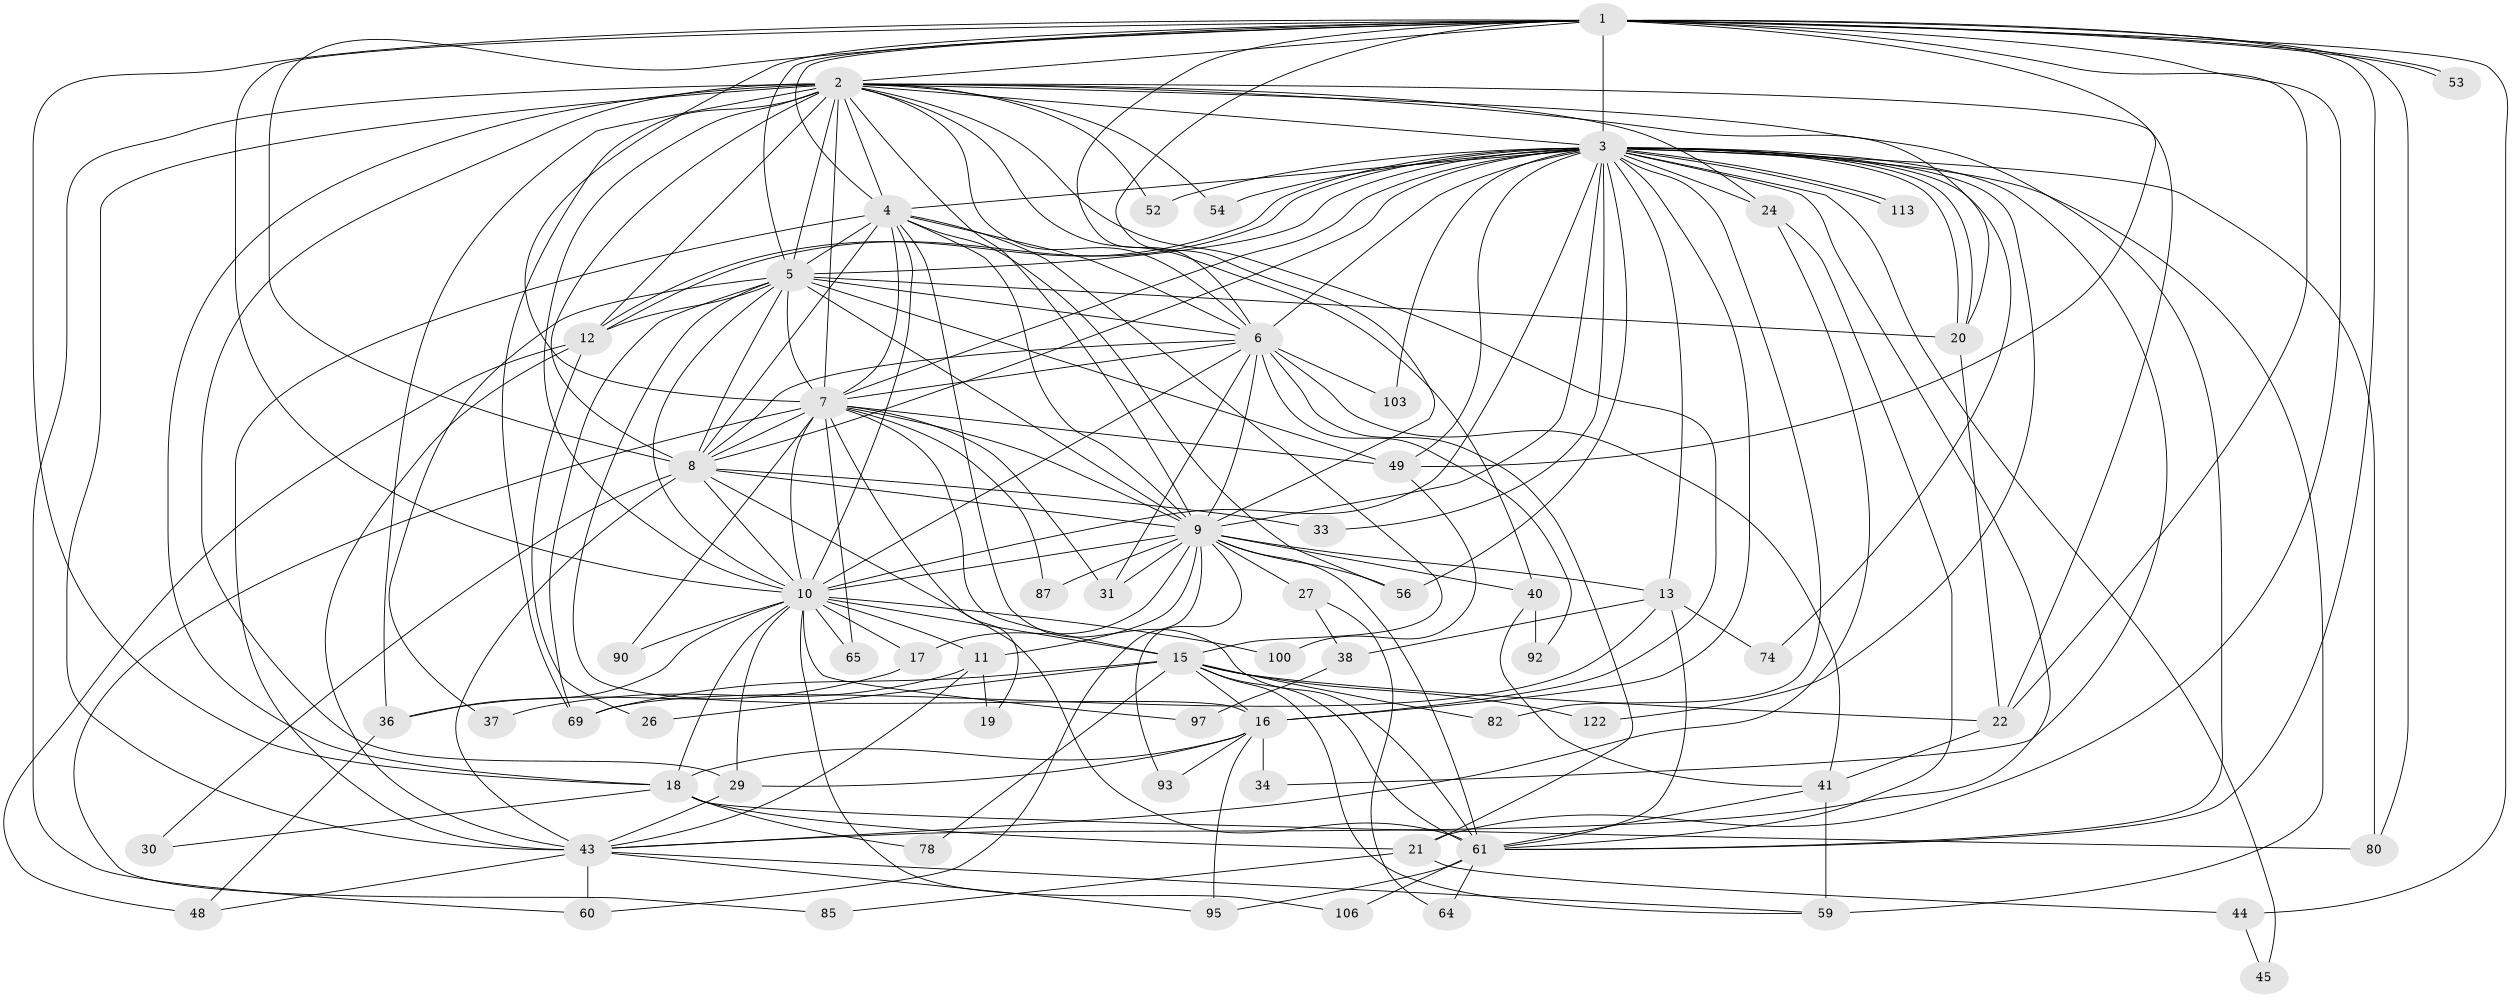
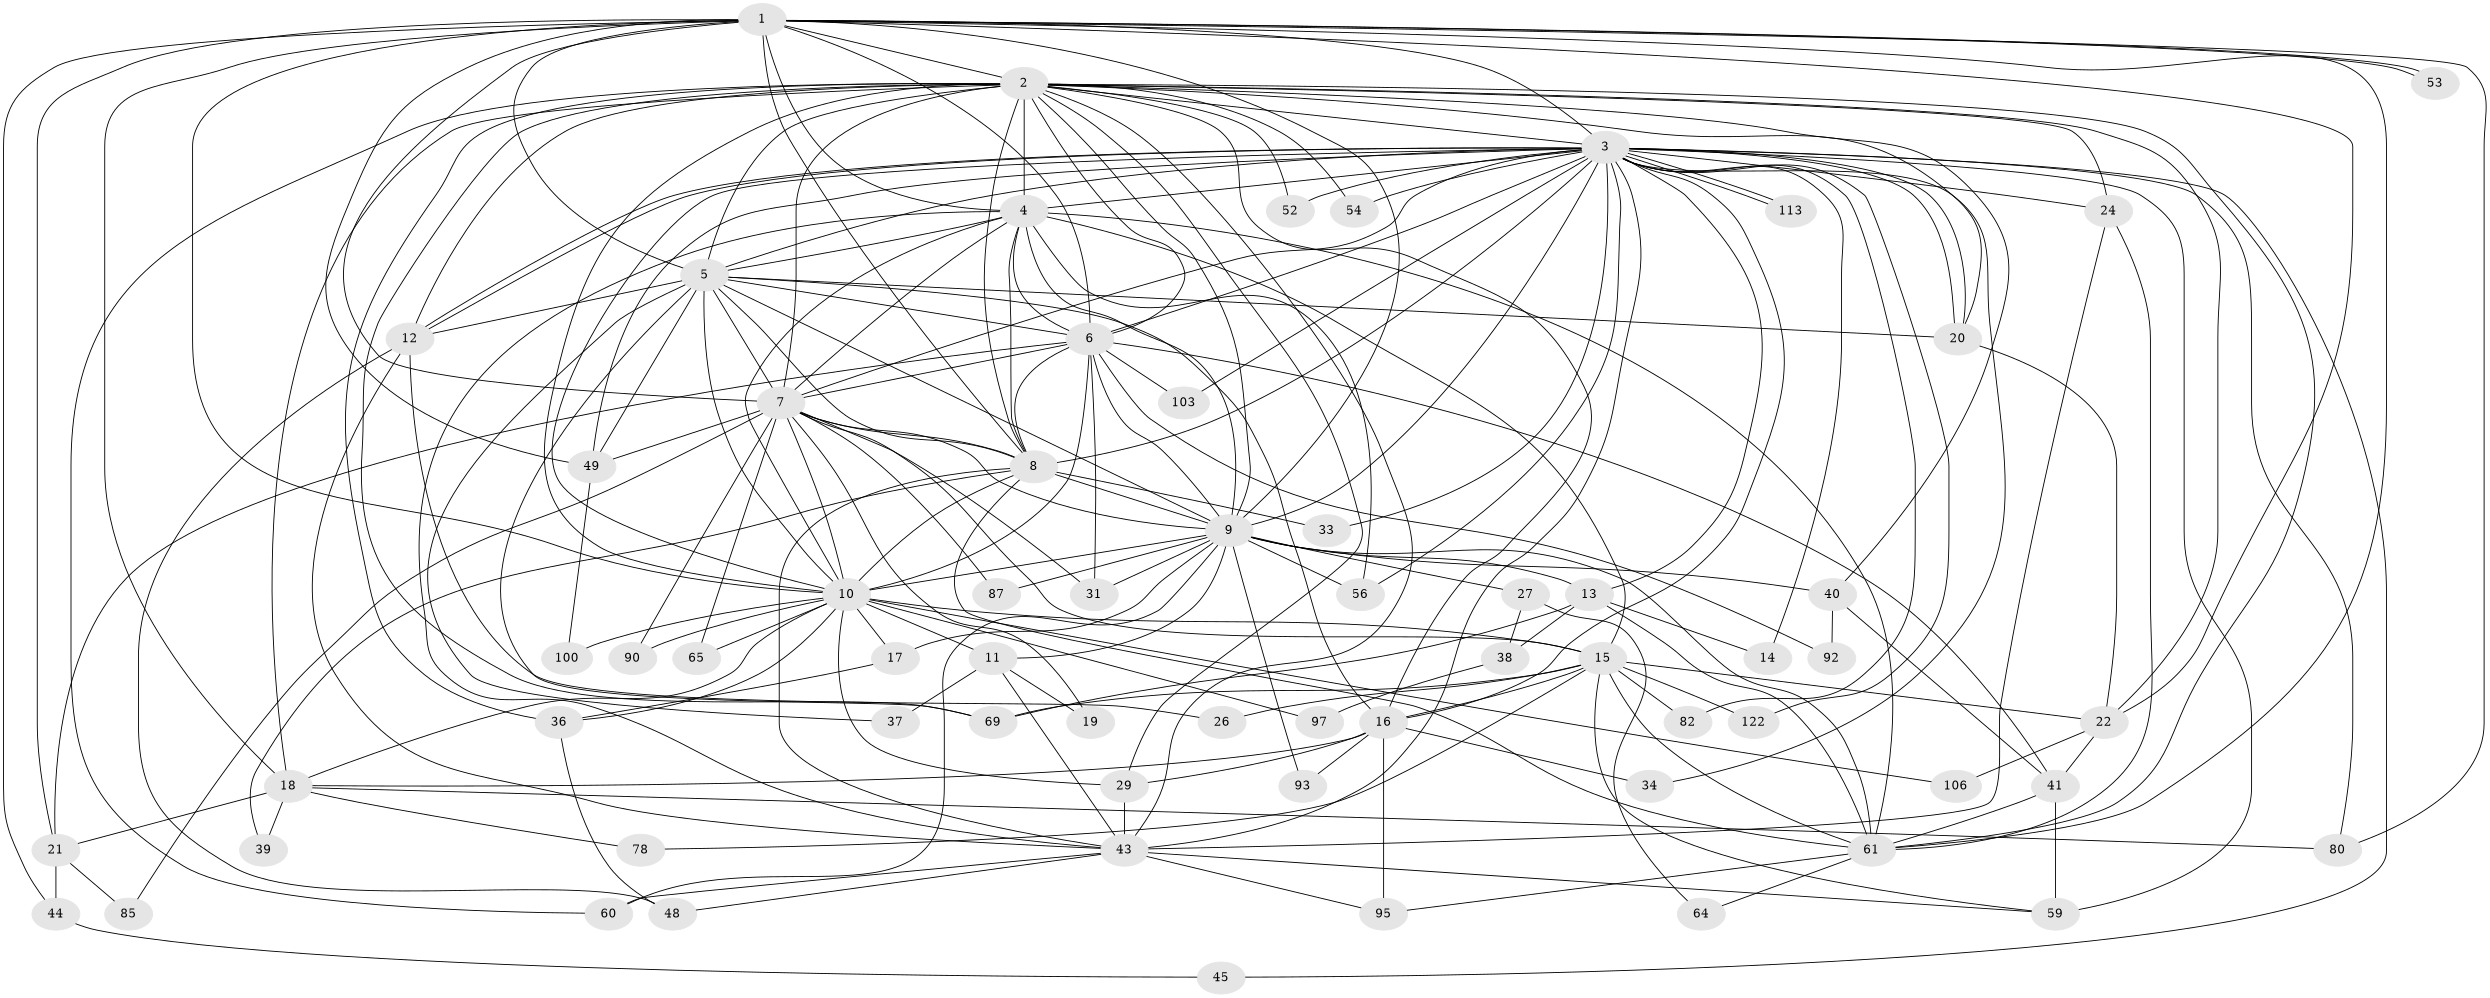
node "74": label "74" -> "14"
node "30": label "30" -> "39"
edge "61" -- "106": now "22" -- "106"
